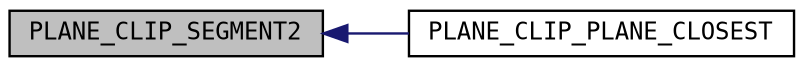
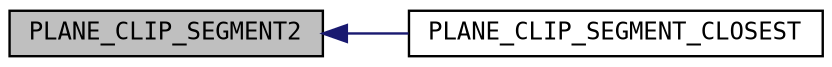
node "PLANE_CLIP_PLANE_CLOSEST": label "PLANE_CLIP_PLANE_CLOSEST" -> "PLANE_CLIP_SEGMENT_CLOSEST"
